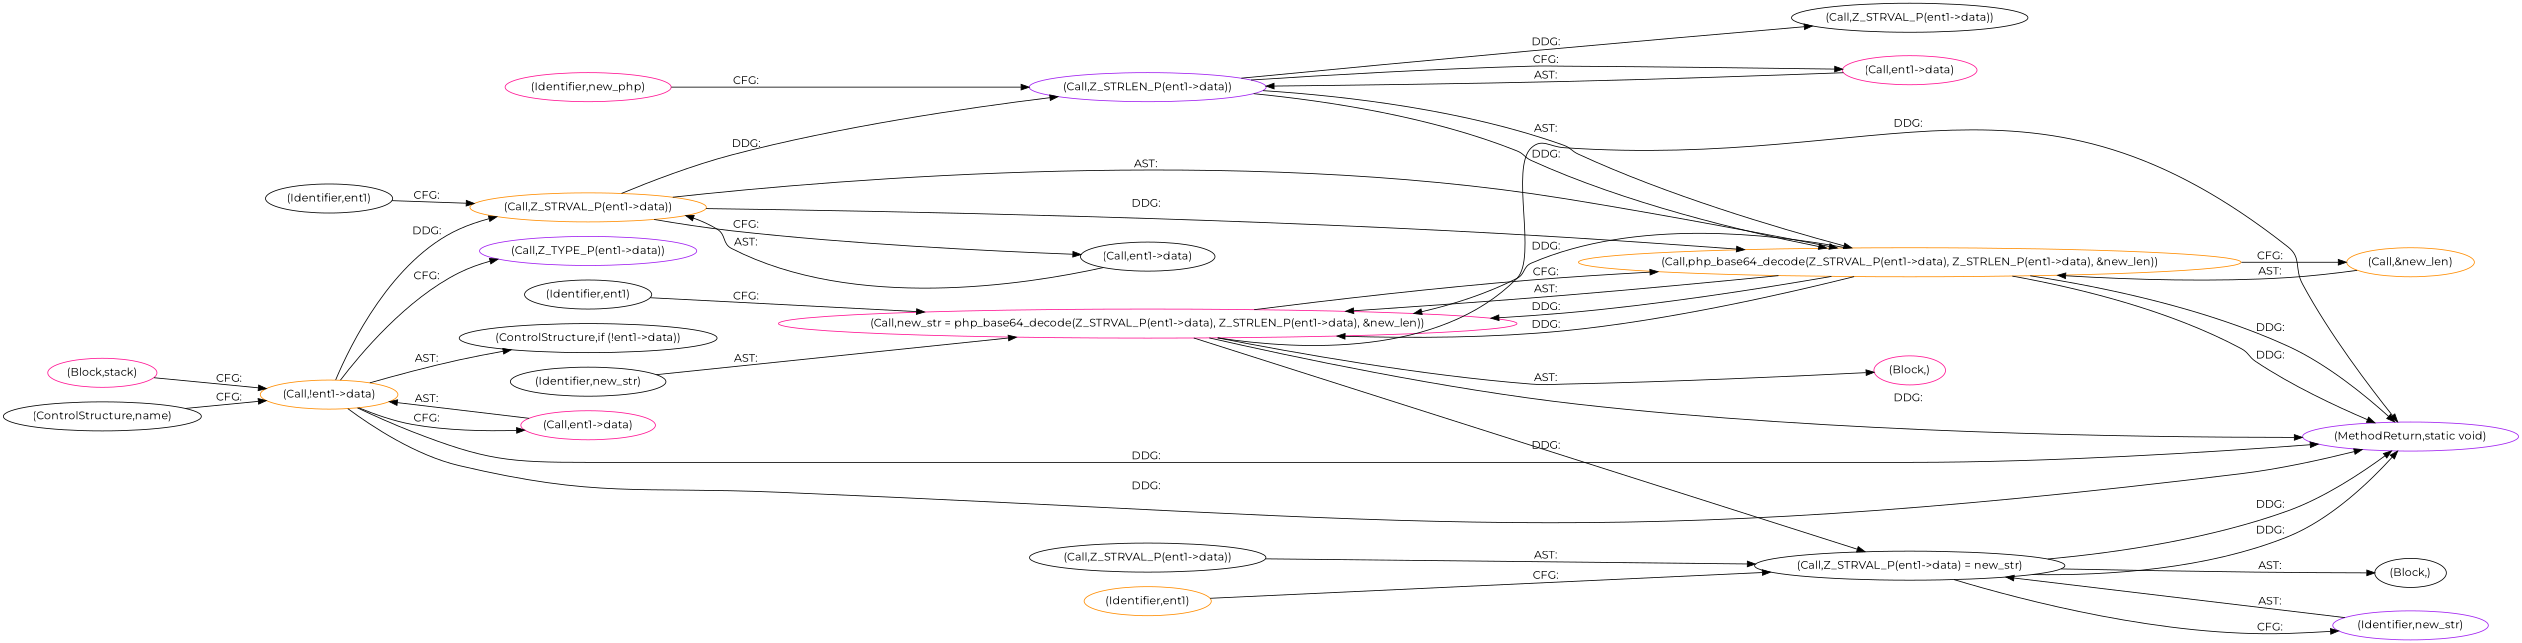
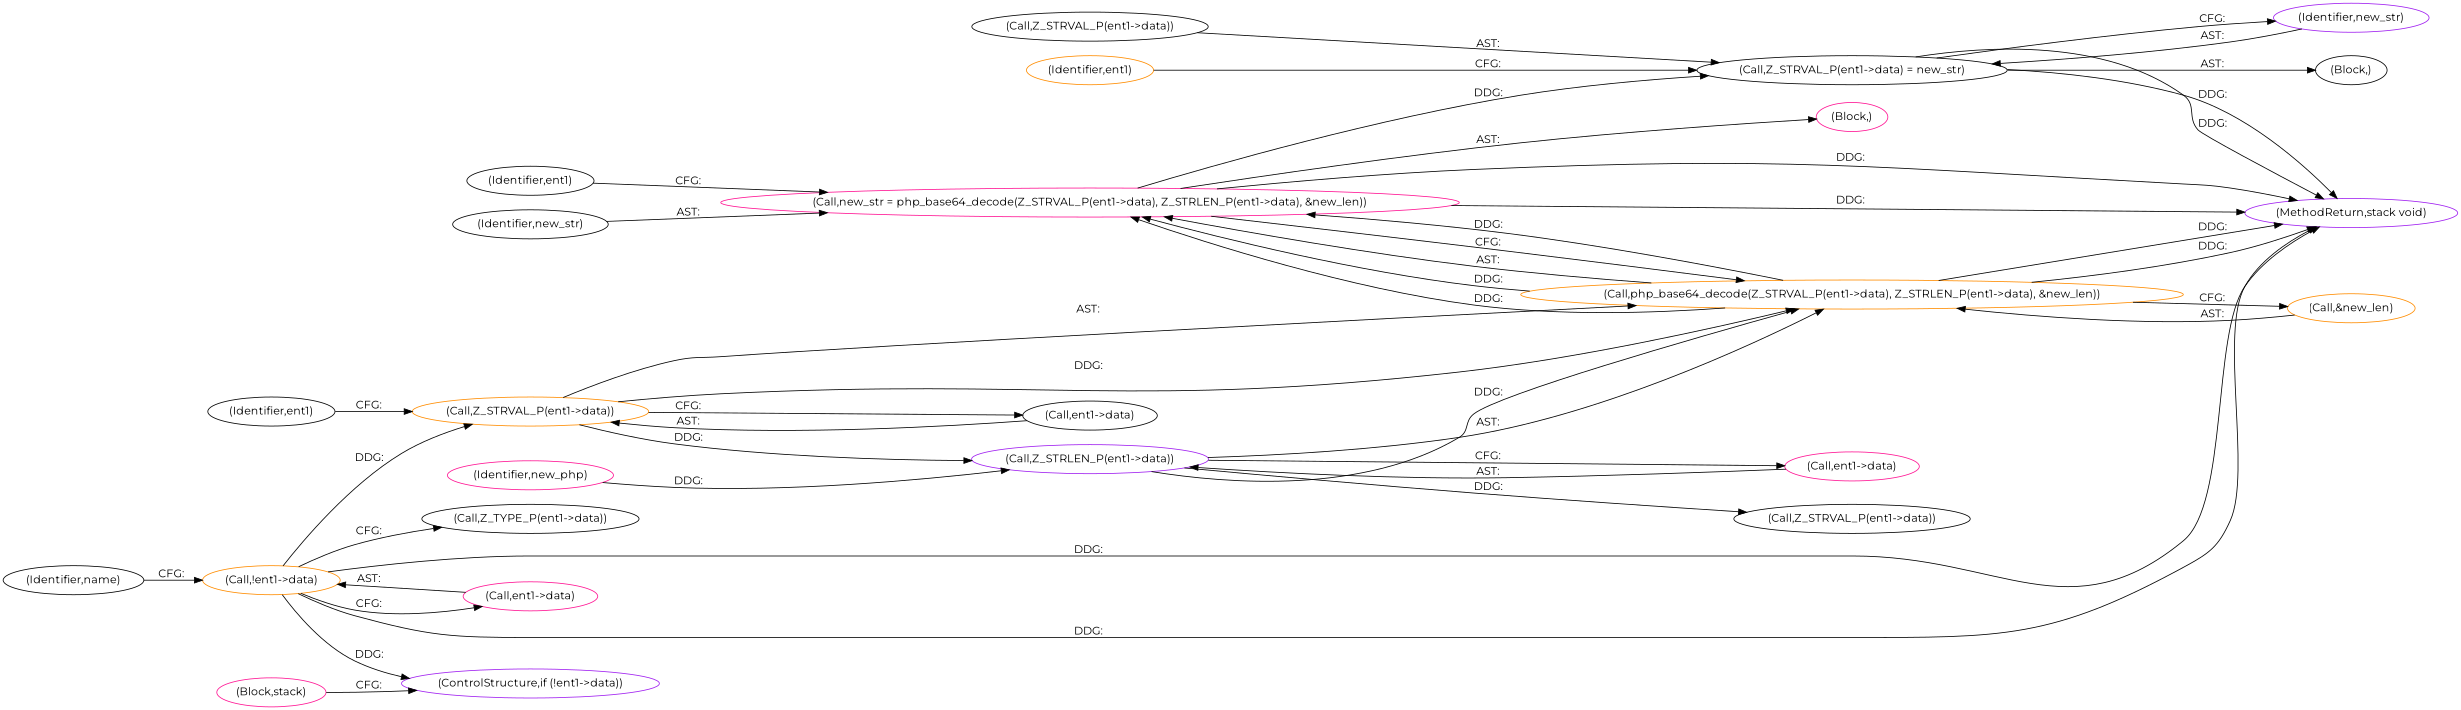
edge "(Identifier,new_php)" -> "(Call,Z_STRLEN_P(ent1->data))": label "CFG: " -> "DDG: "
node "(Call,Z_TYPE_P(ent1->data))": color purple -> black
node "(ControlStructure,if (!ent1->data))": color black -> purple
edge "(Call,!ent1->data)" -> "(ControlStructure,if (!ent1->data))": label "AST: " -> "DDG: "
edge "(Block,stack)" -> "(Call,!ent1->data)": now "(Block,stack)" -> "(ControlStructure,if (!ent1->data))"
node "(ControlStructure,name)": label "(ControlStructure,name)" -> "(Identifier,name)"
node "(MethodReturn,static void)": label "(MethodReturn,static void)" -> "(MethodReturn,stack void)"
